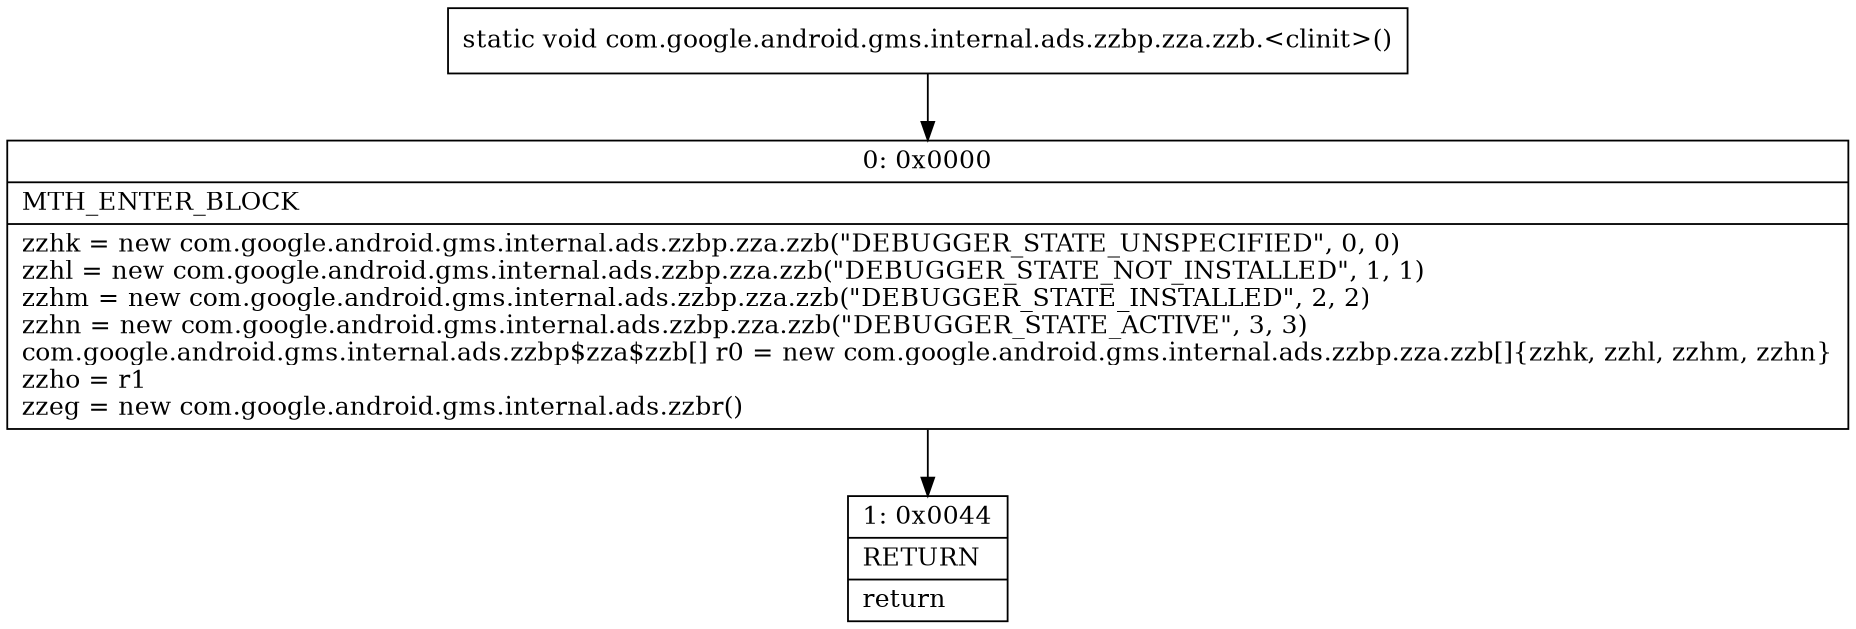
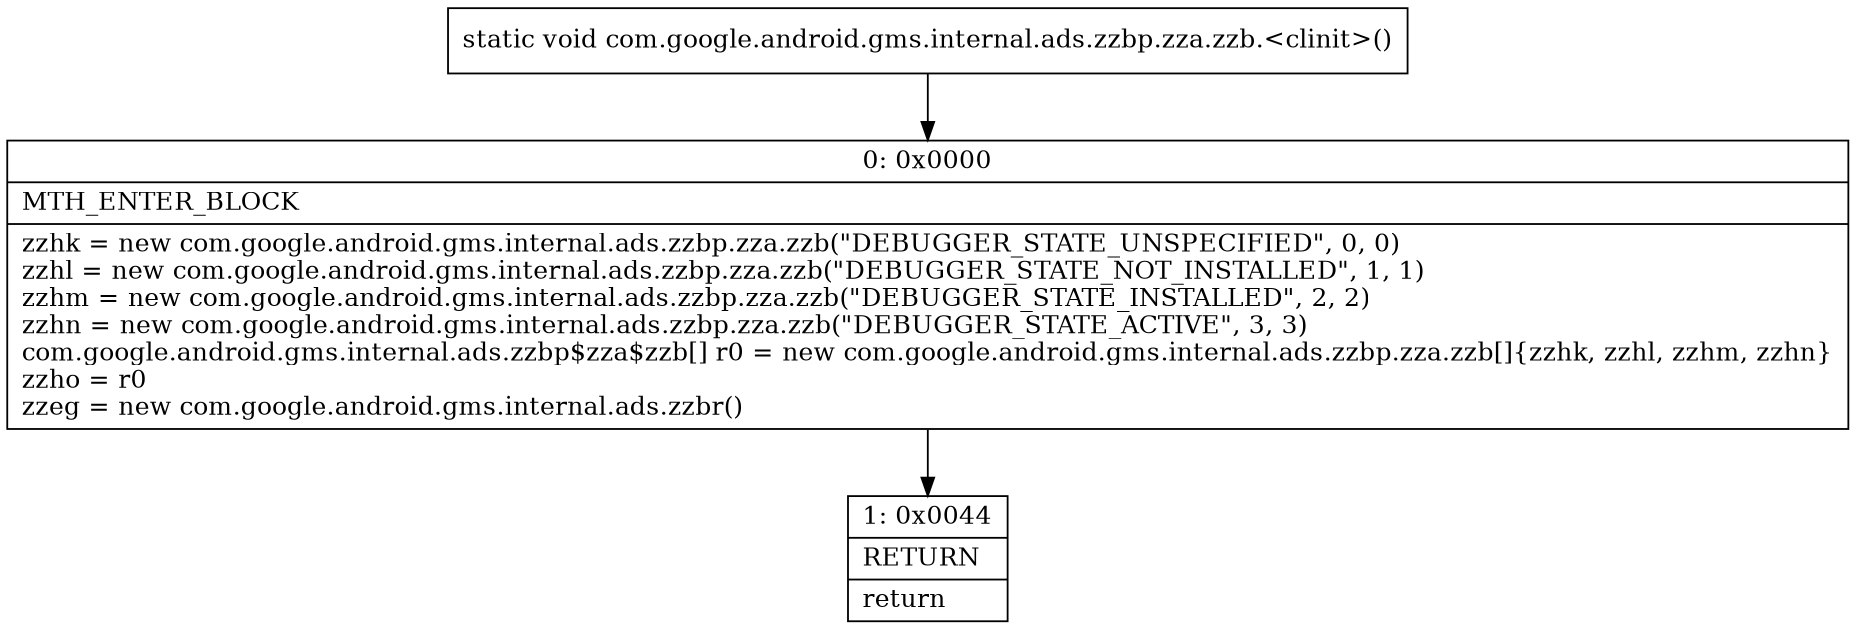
node "0: 0x0000": text "zzho = r1" -> "zzho = r0"
